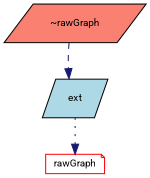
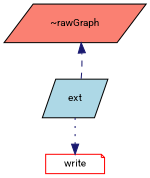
edge "~rawGraph" -> "ext": reversed
node "rawGraph": label "rawGraph" -> "write"
